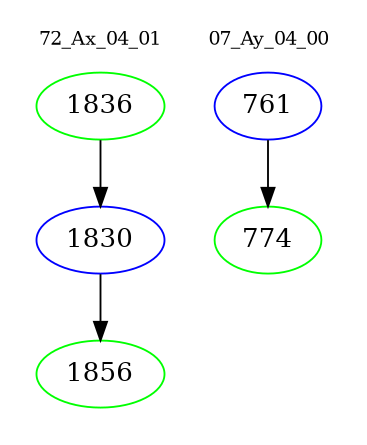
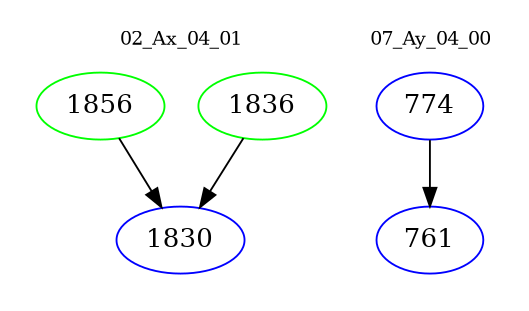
cluster "72_Ax_04_01": label "72_Ax_04_01" -> "02_Ax_04_01"
edge "761" -> "774": reversed
node "774": color green -> blue
edge "1830" -> "1856": reversed
